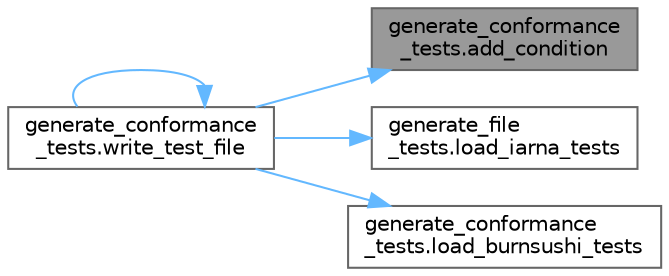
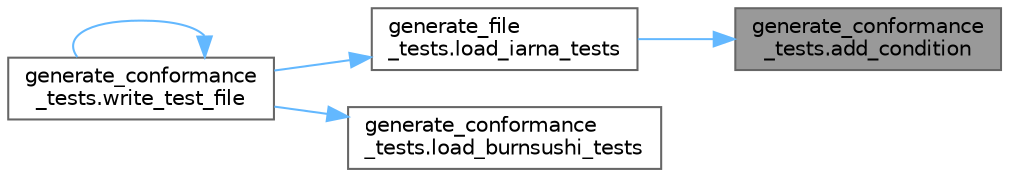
edge "generate_conformance _tests.write_test_file" -> "generate_conformance _tests.add_condition": now "generate_file _tests.load_iarna_tests" -> "generate_conformance _tests.add_condition"
